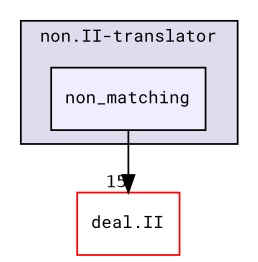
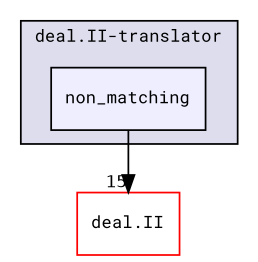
cluster "non.II-translator": label "non.II-translator" -> "deal.II-translator"
